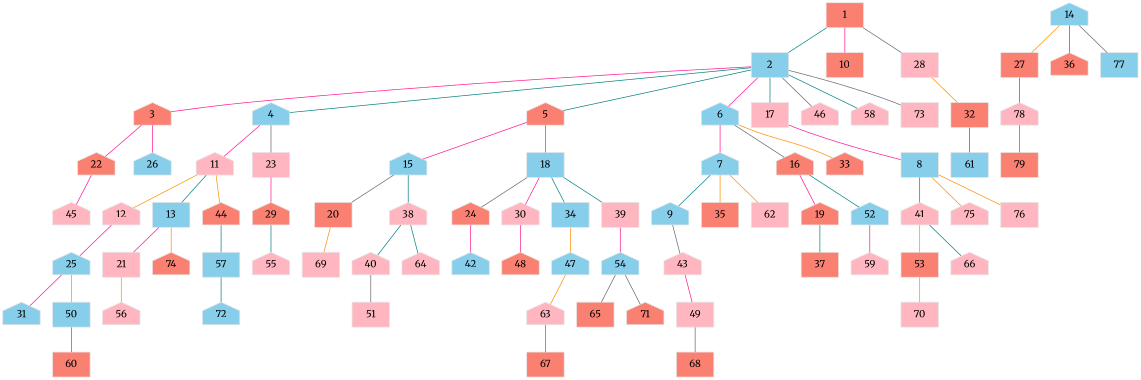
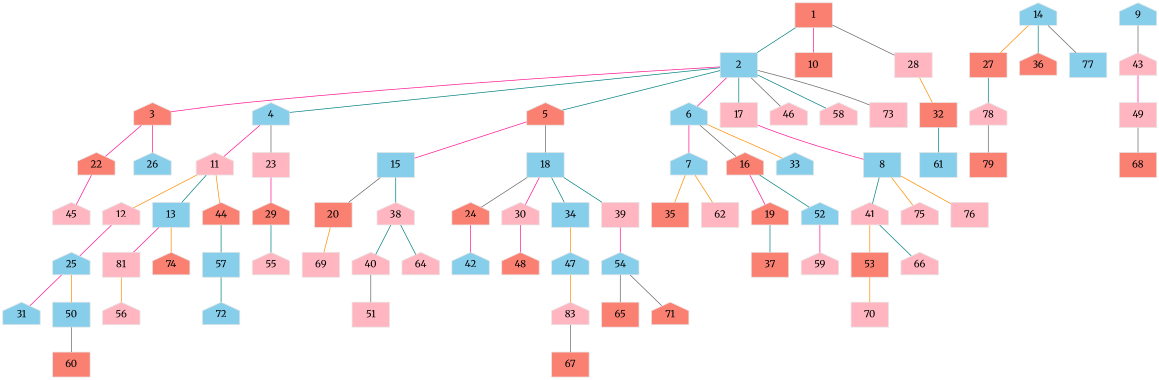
node "15": shape house -> box
node "33": fillcolor salmon -> skyblue
edge "7" -- "9": removed
node "21": label "21" -> "81"
node "63": label "63" -> "83"
